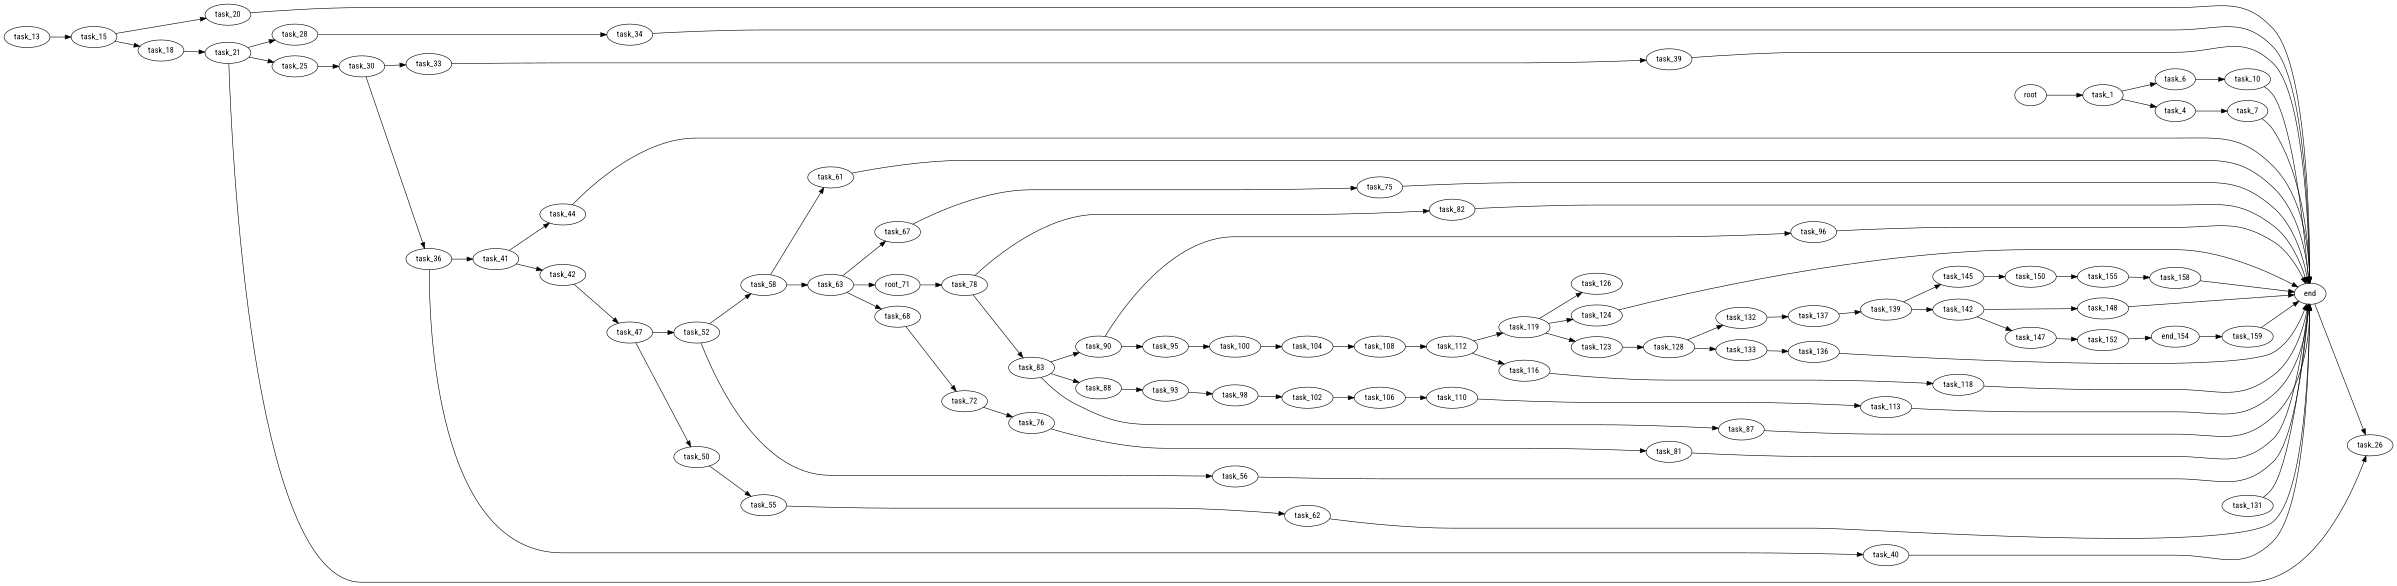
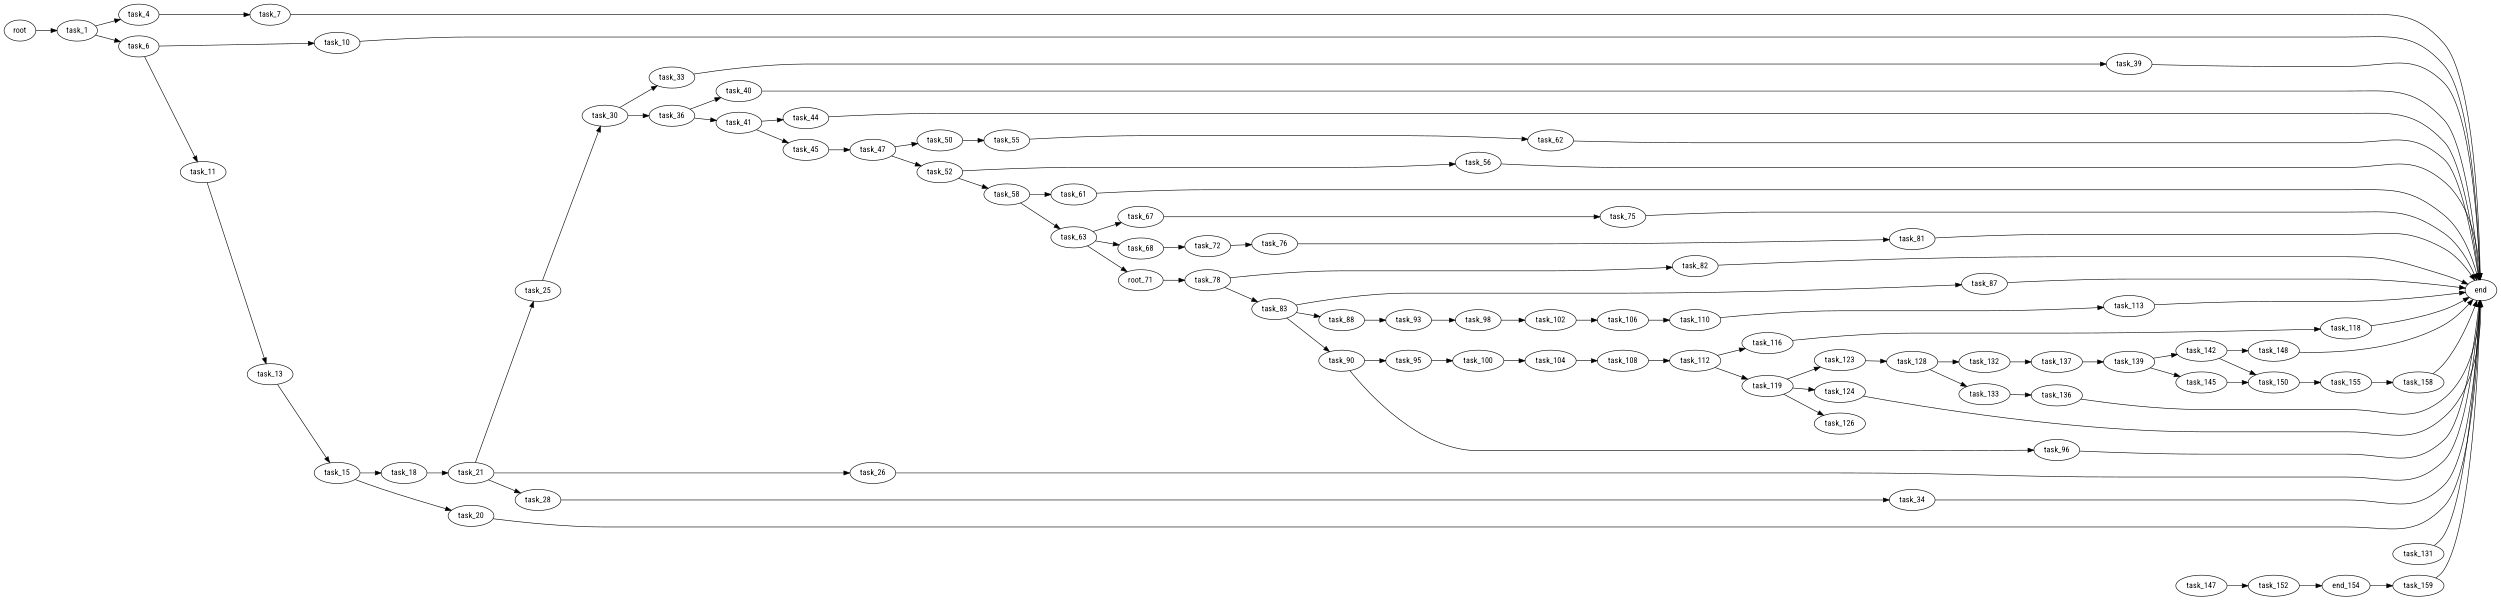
node "task_11": added
node "task_42": label "task_42" -> "task_45"
edge "task_142" -> "task_147": now "task_142" -> "task_150"
edge "end" -> "task_26": reversed
